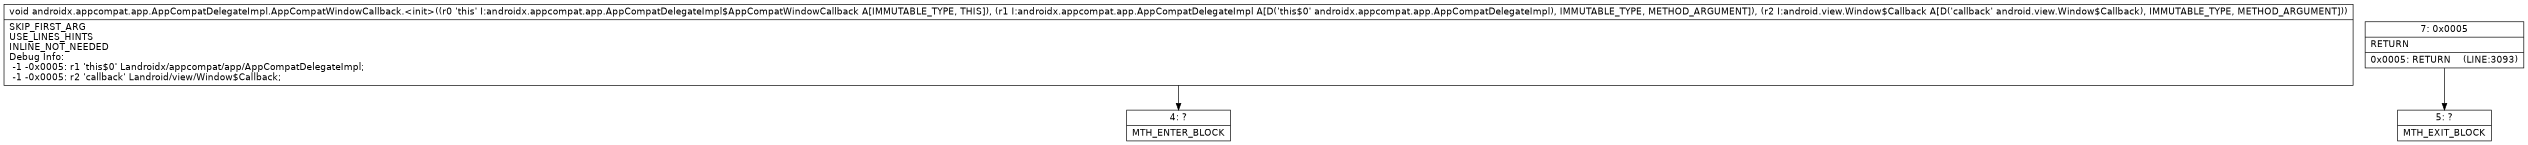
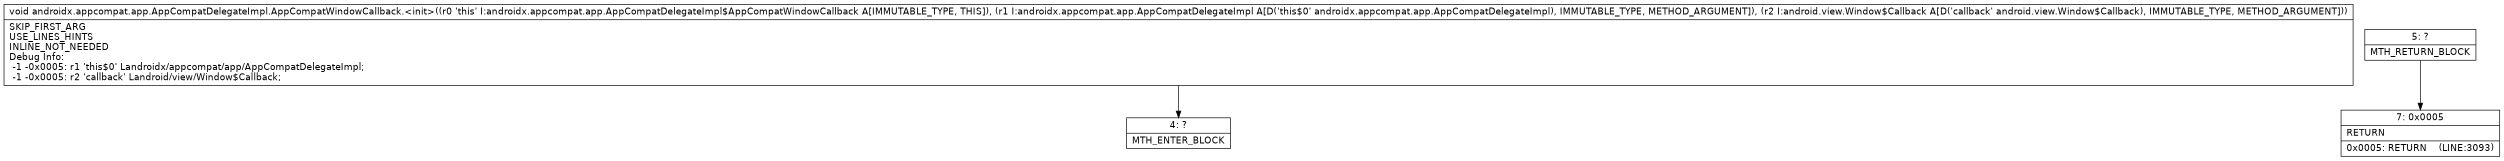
edge "7: 0x0005" -> "5: ?": reversed
node "5: ?": text "MTH_EXIT_BLOCK" -> "MTH_RETURN_BLOCK"
